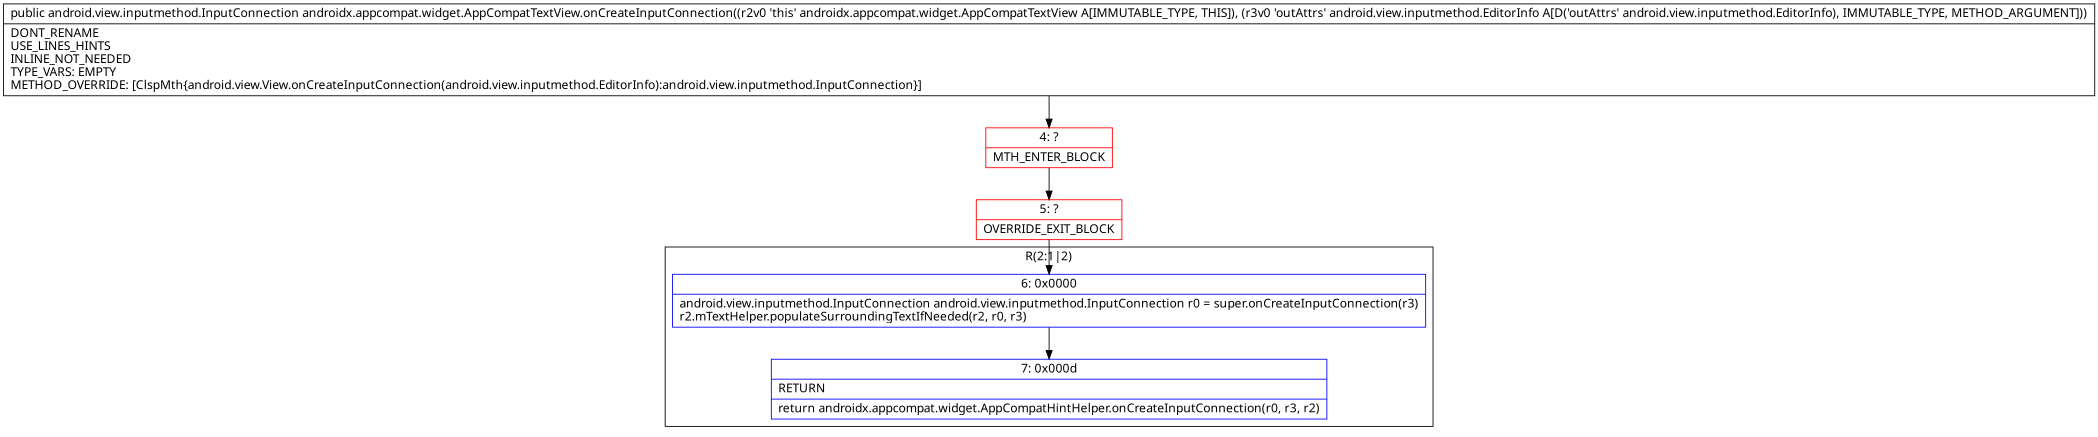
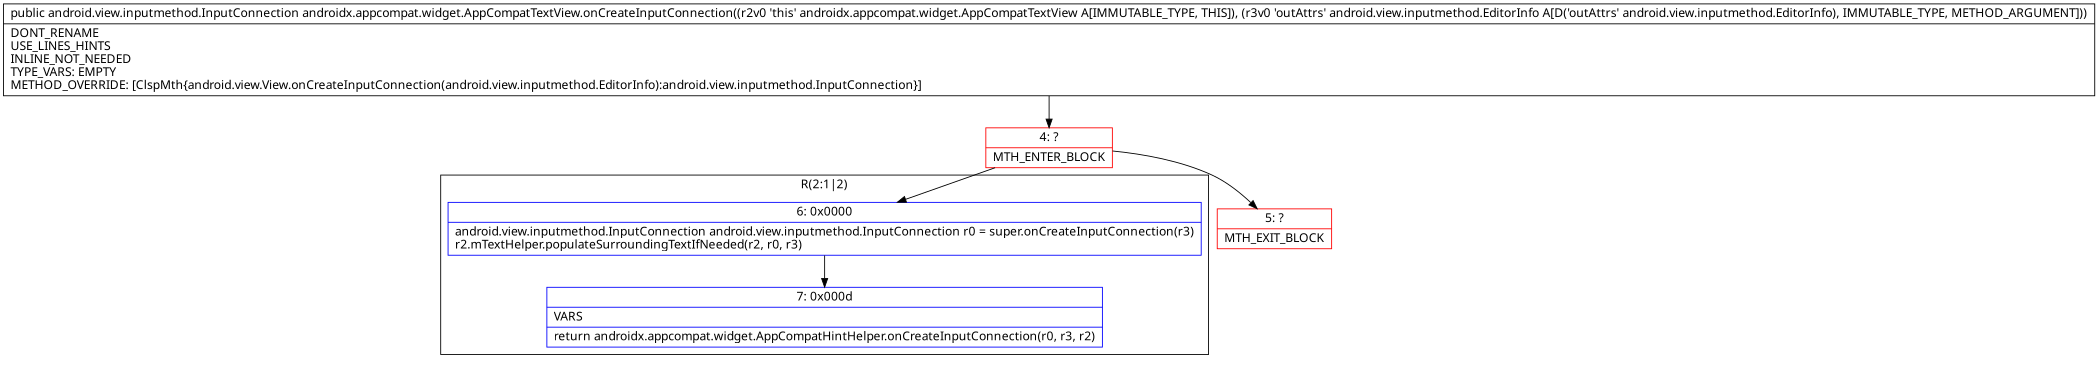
node "5: ?": text "OVERRIDE_EXIT_BLOCK" -> "MTH_EXIT_BLOCK"
edge "5: ?" -> "6: 0x0000": now "4: ?" -> "6: 0x0000"
node "7: 0x000d": text "RETURN" -> "VARS"
